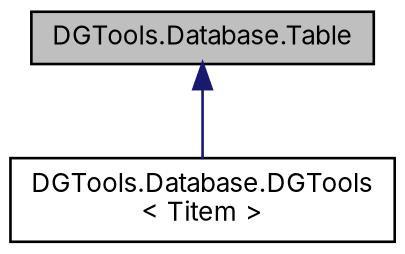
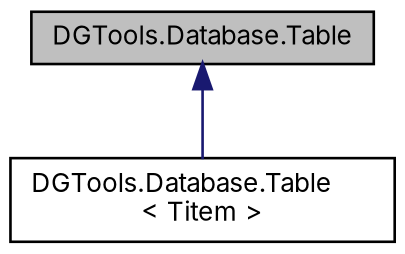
node "DGTools.Database.DGTools < Titem >": label "DGTools.Database.DGTools < Titem >" -> "DGTools.Database.Table < Titem >"
